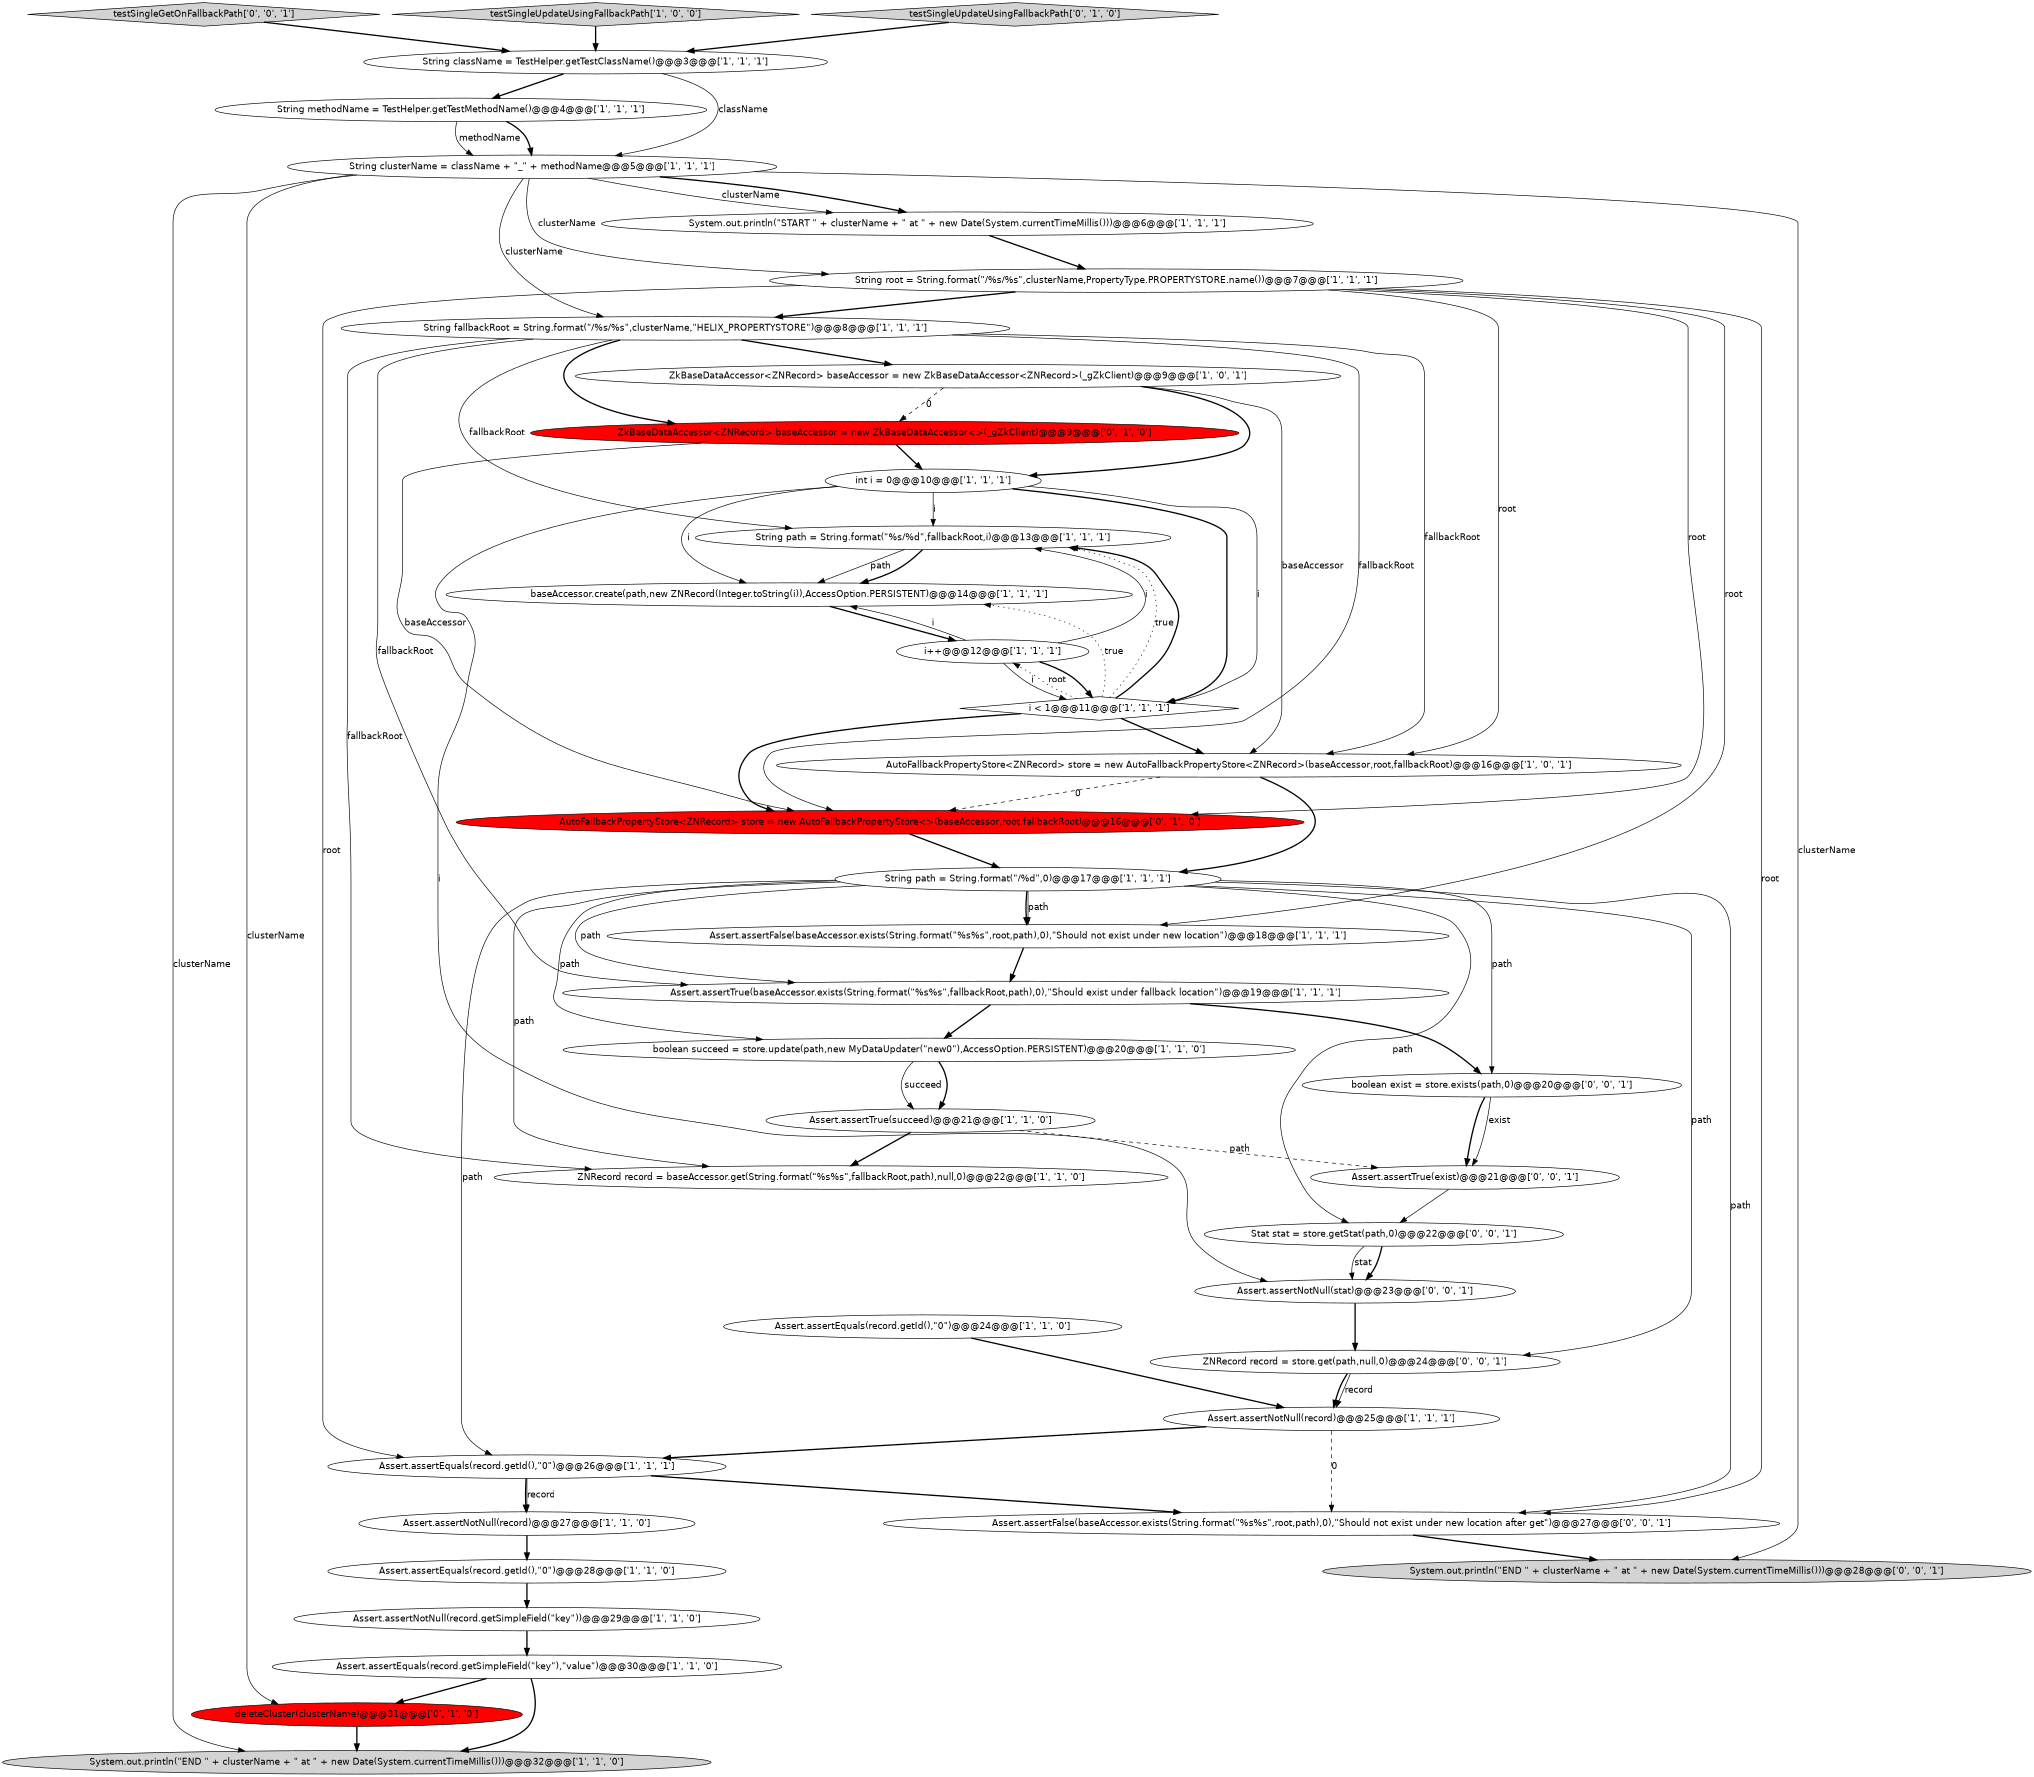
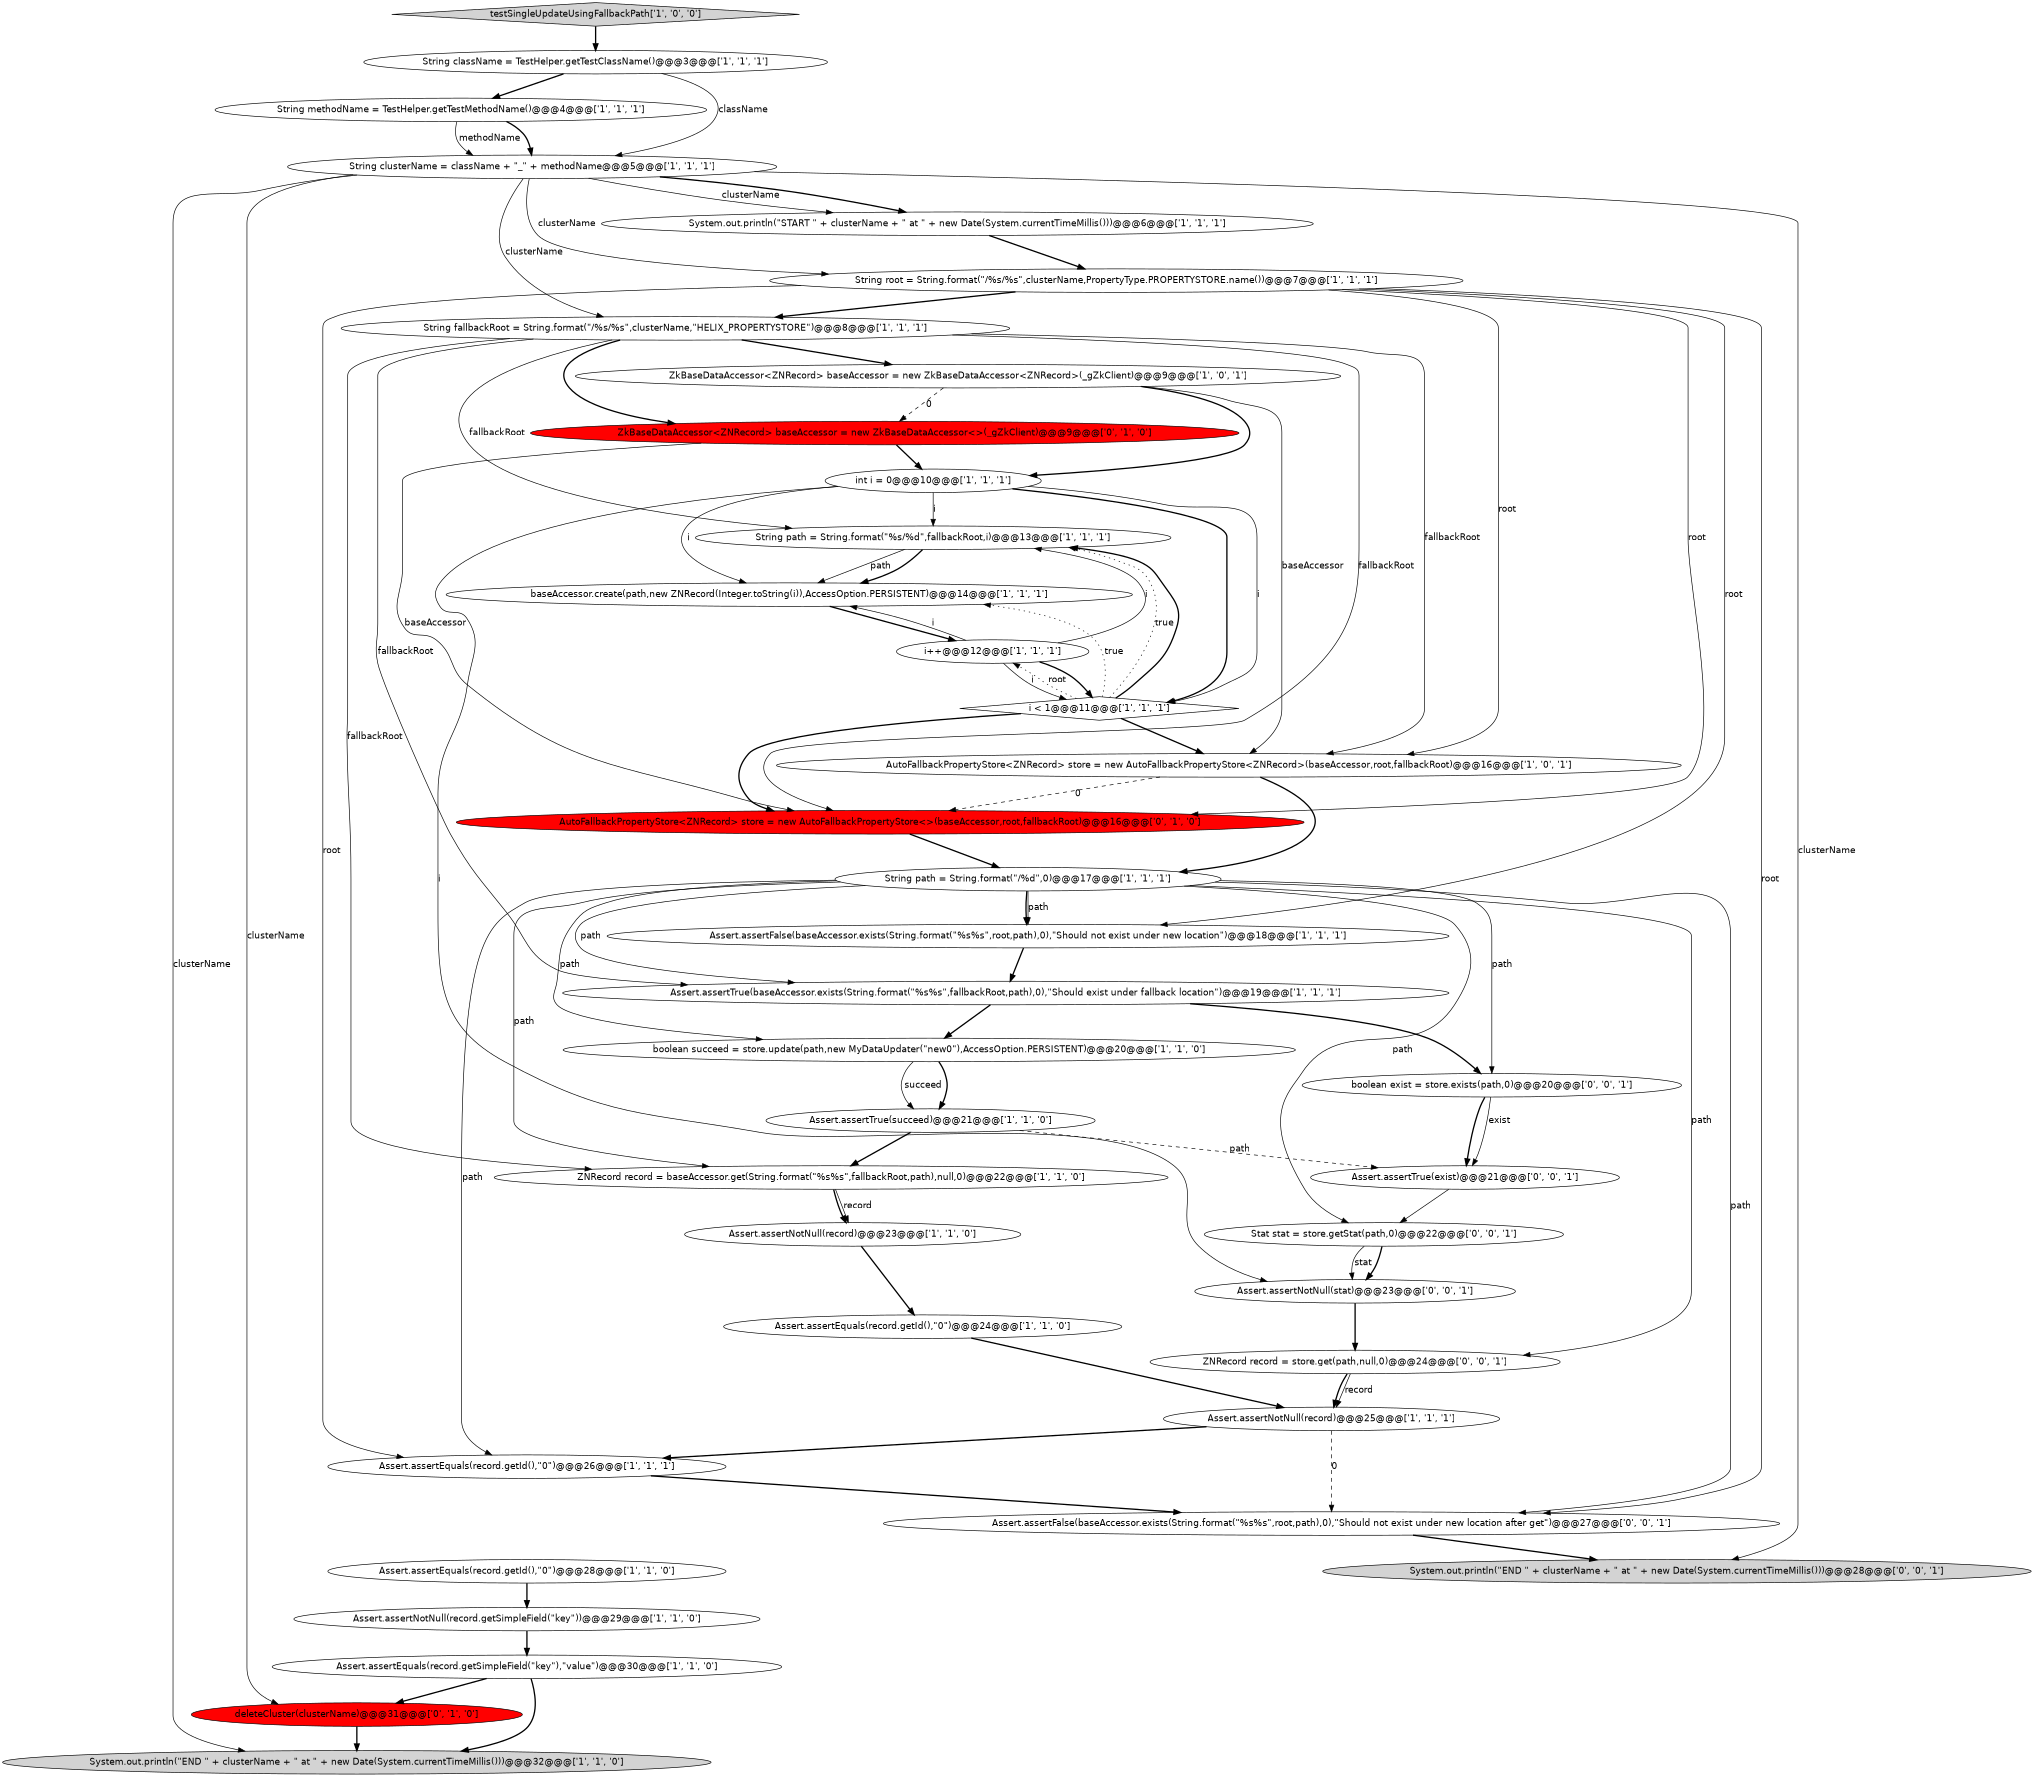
node "testSingleGetOnFallbackPath['0', '0', '1']": removed
node "testSingleUpdateUsingFallbackPath['0', '1', '0']": removed
node "Assert.assertNotNull(record)@@@23@@@['1', '1', '0']": added
node "Assert.assertNotNull(record)@@@27@@@['1', '1', '0']": removed
